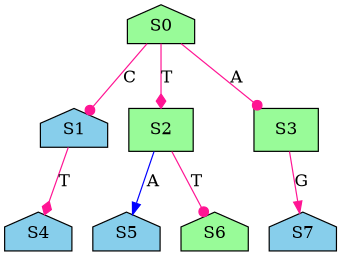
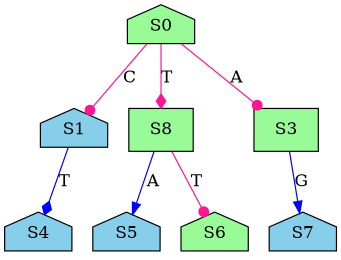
node "S2": label "S2" -> "S8"
edge "S1" -> "S4": color deeppink -> blue
edge "S3" -> "S7": color deeppink -> blue
